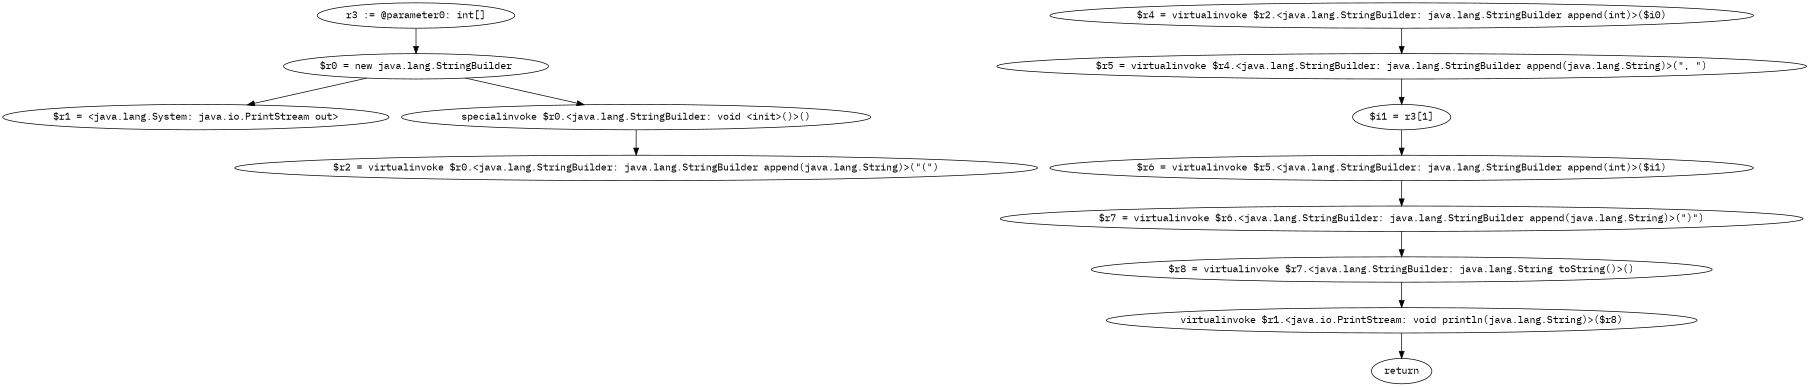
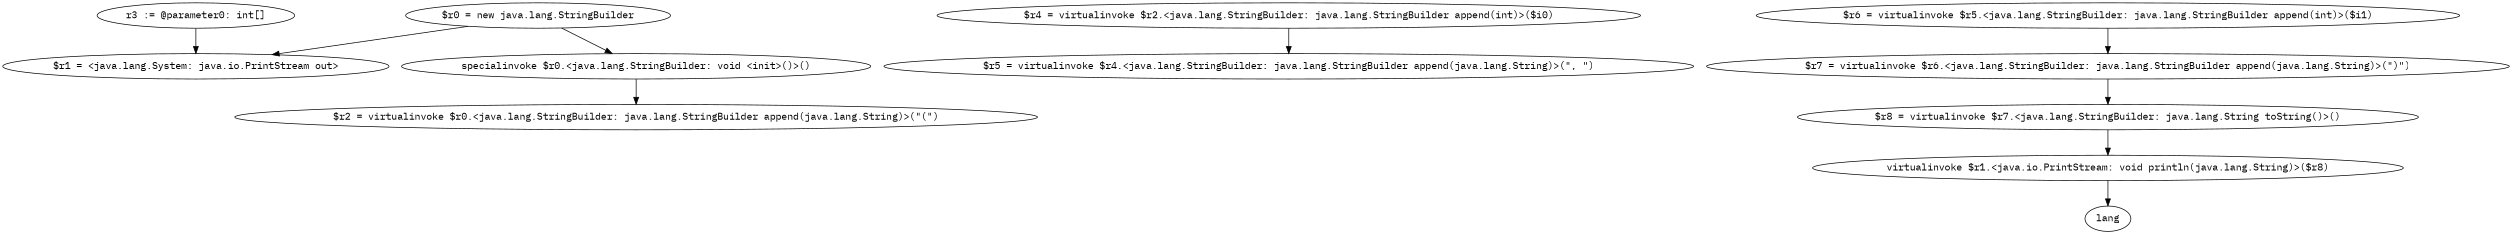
edge "r3 := @parameter0: int[]" -> "$r0 = new java.lang.StringBuilder": now "r3 := @parameter0: int[]" -> "$r1 = <java.lang.System: java.io.PrintStream out>"
node "$i1 = r3[1]": removed
node "return": label "return" -> "lang"
